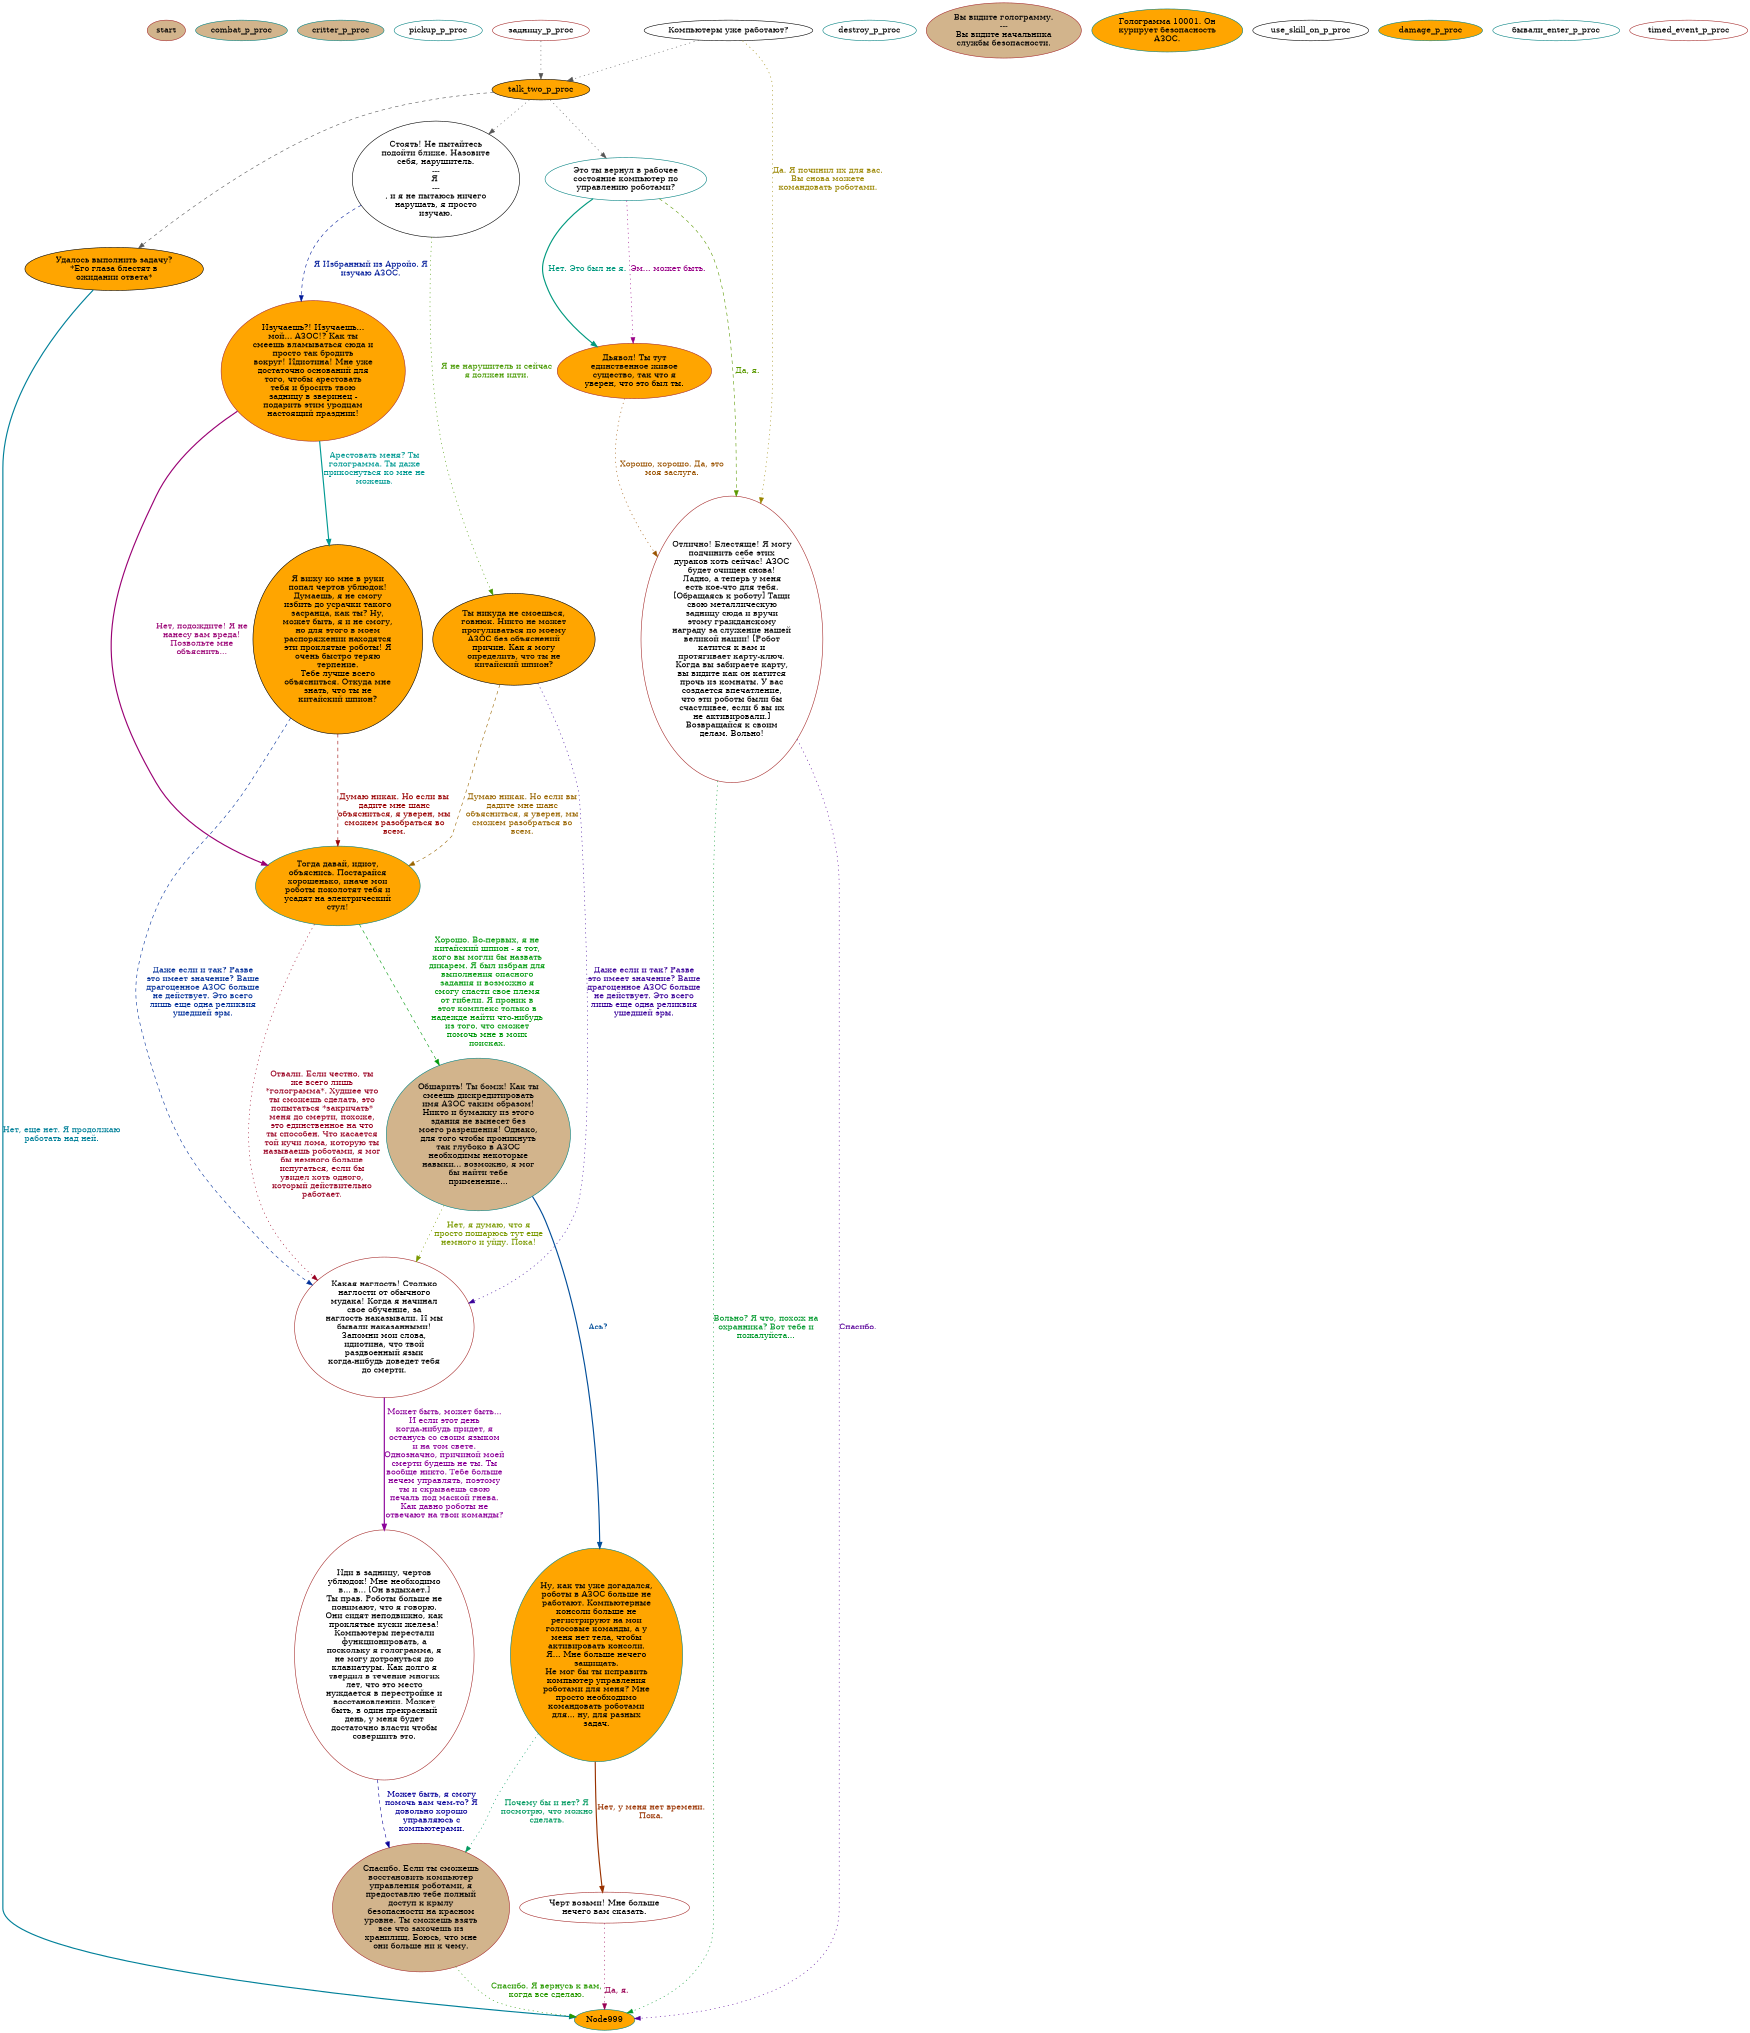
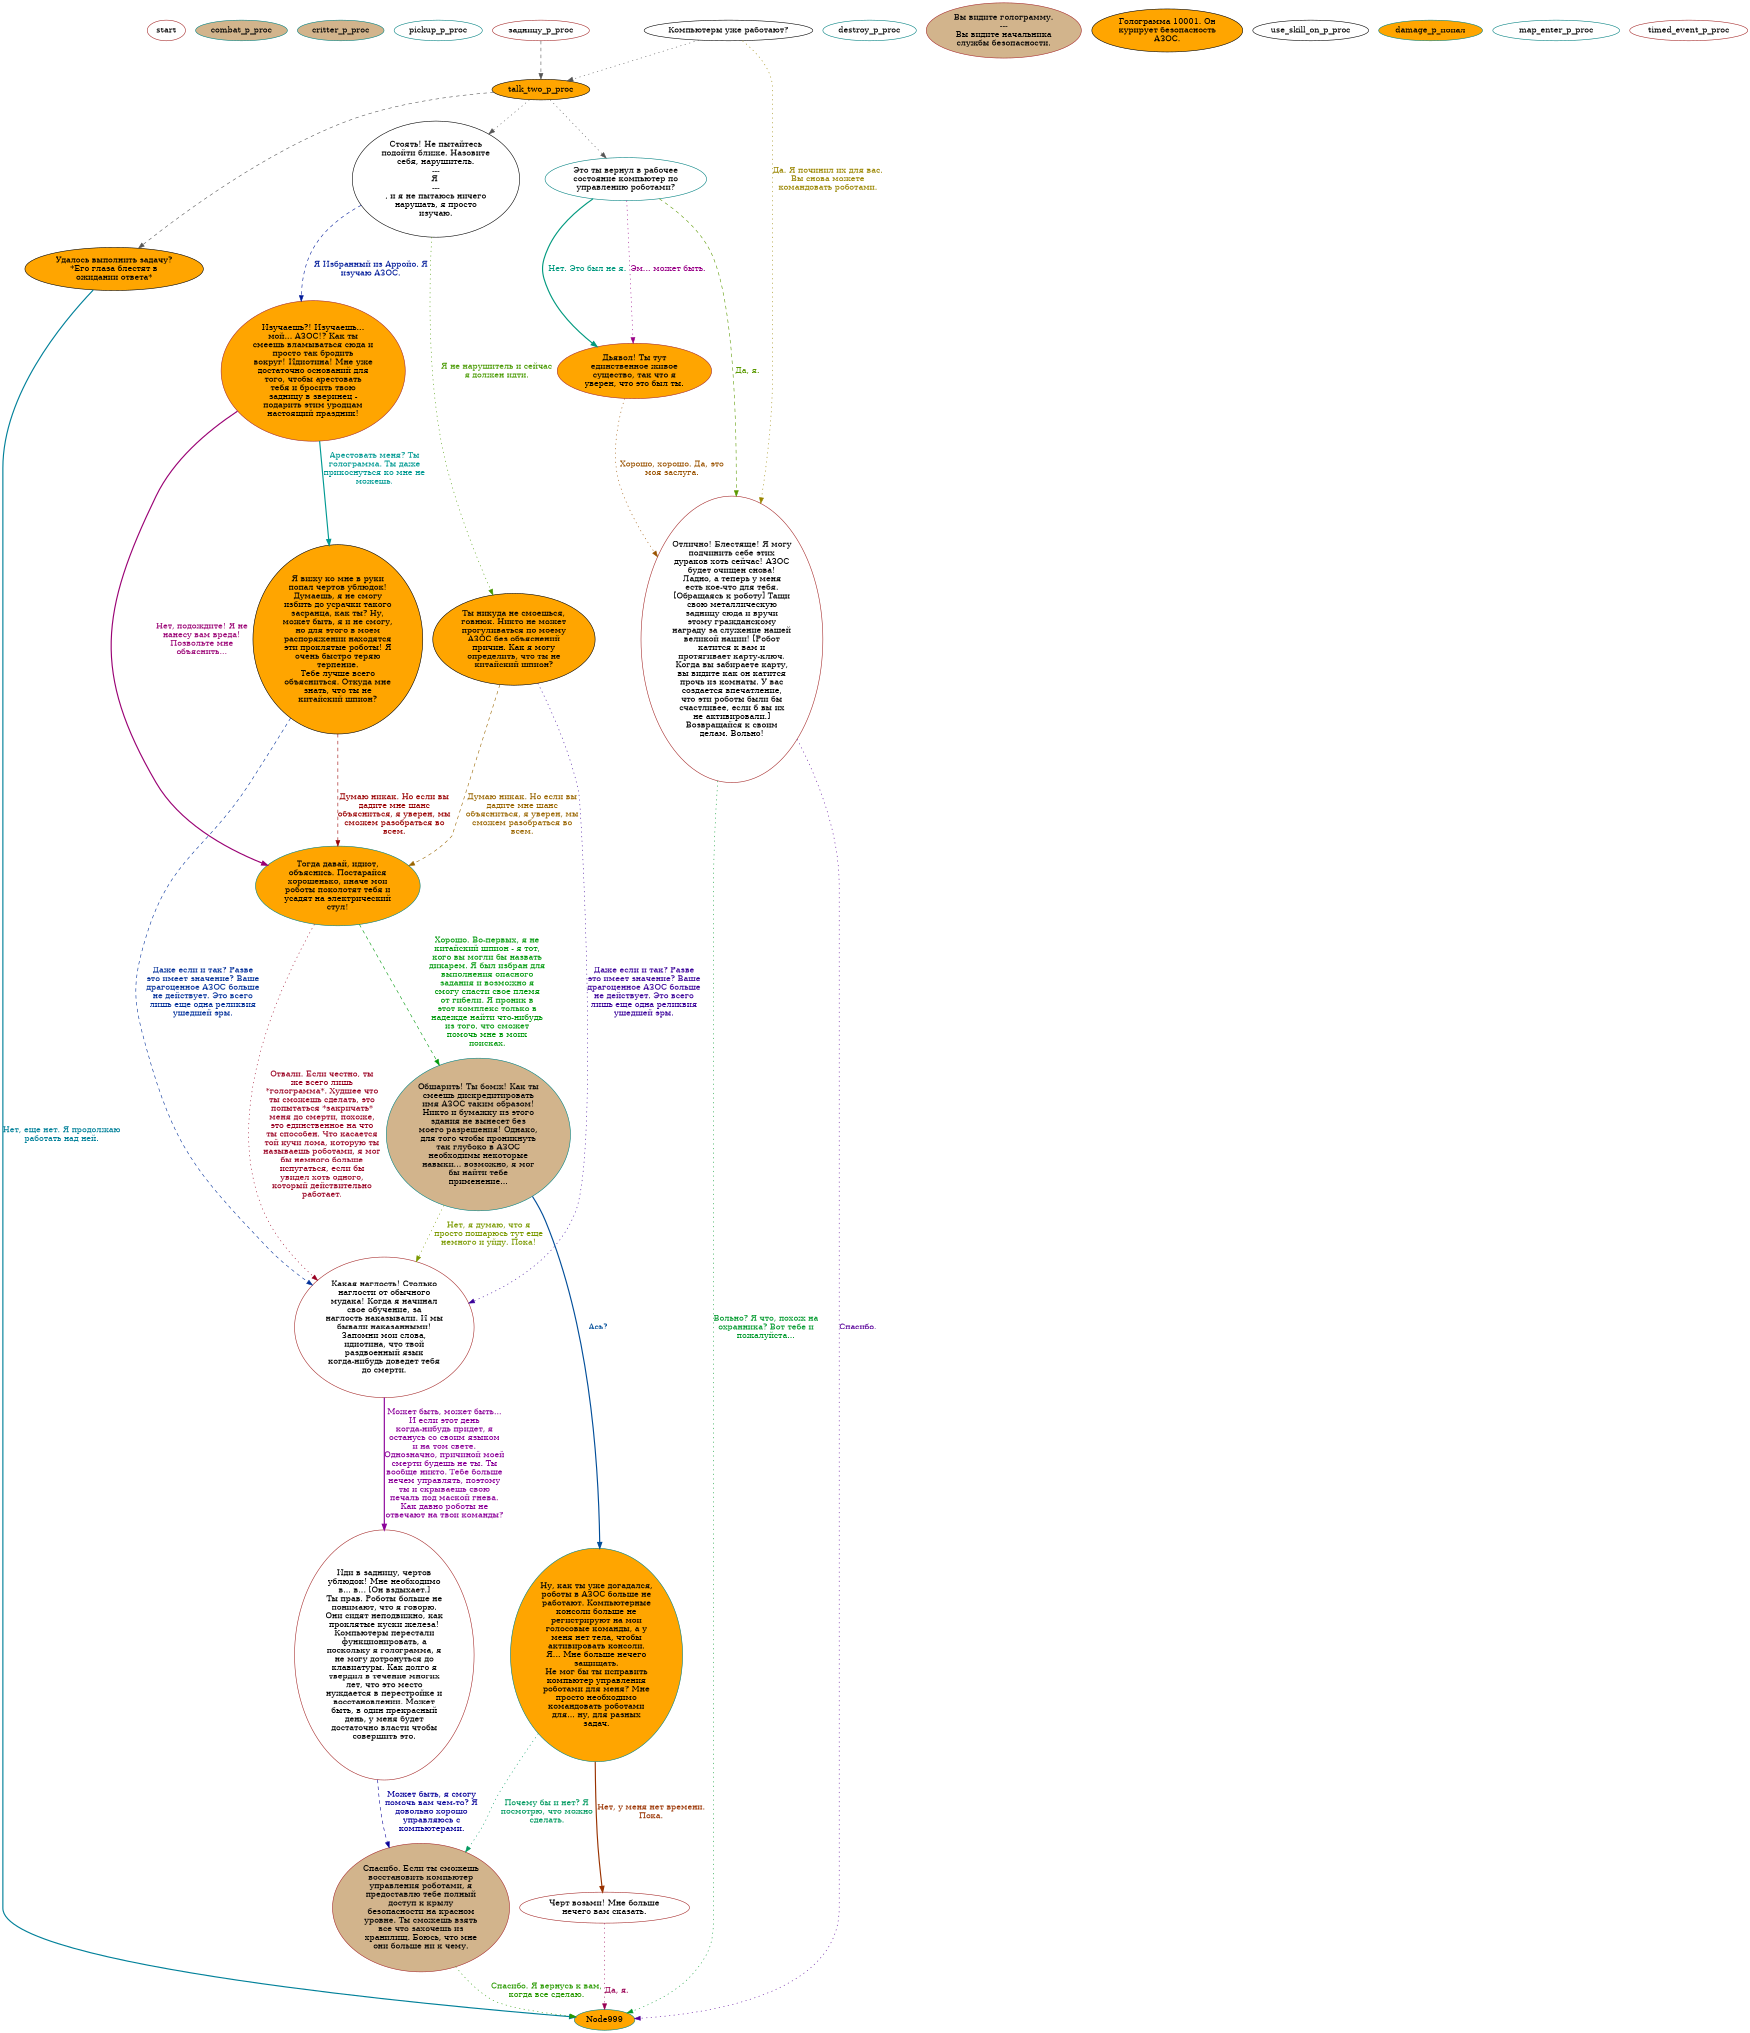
node "start": fillcolor tan -> white
node "Голограмма 10001. Он курирует безопасность АЗОС.": color teal -> black
node "damage_p_proc": label "damage_p_proc" -> "damage_p_попал"
node "бывали_enter_p_proc": label "бывали_enter_p_proc" -> "map_enter_p_proc"
edge "задницу_p_proc" -> "talk_two_p_proc": style dotted -> dashed
